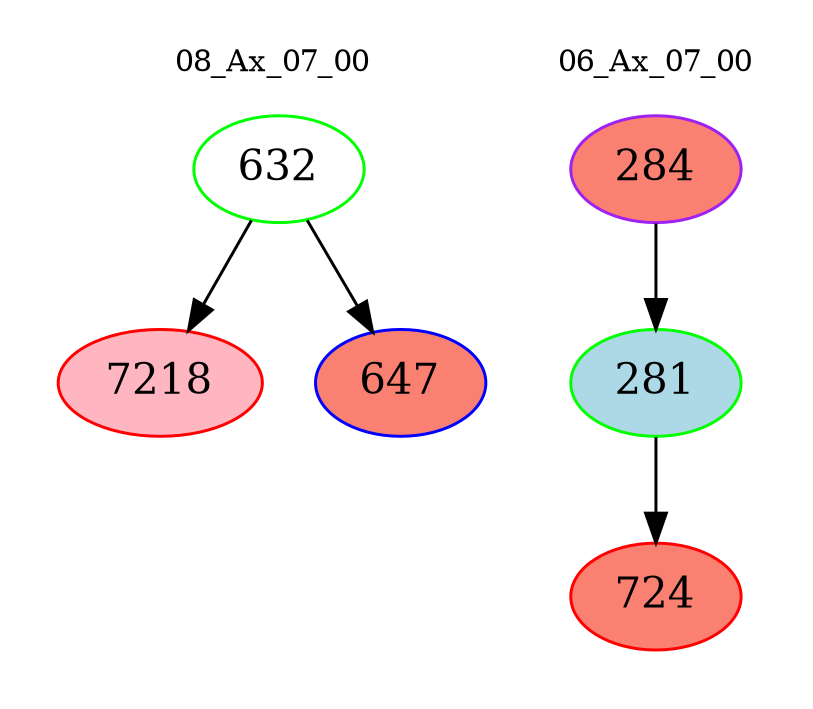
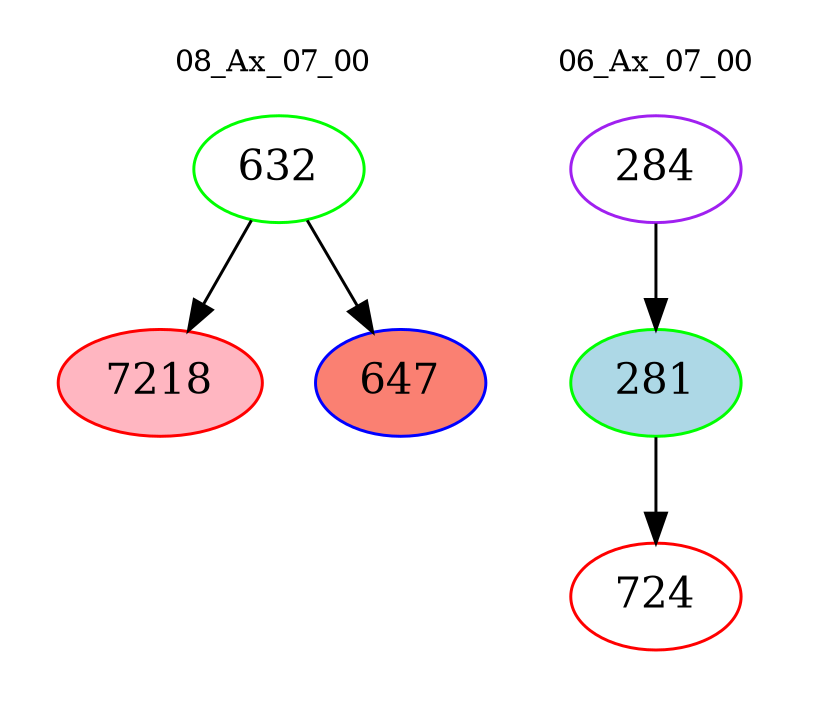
node "284": fillcolor salmon -> white
node "724": fillcolor salmon -> white
